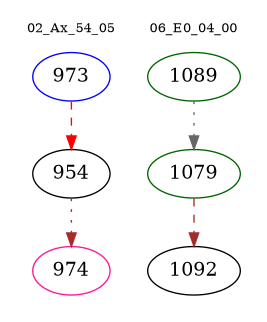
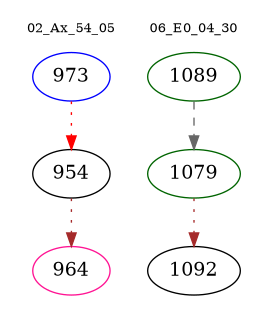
cluster "06_E0_04_00": label "06_E0_04_00" -> "06_E0_04_30"
edge "973" -> "954": style dashed -> dotted
edge "1089" -> "1079": style dotted -> dashed
edge "1079" -> "1092": style dashed -> dotted
node "974": label "974" -> "964"
